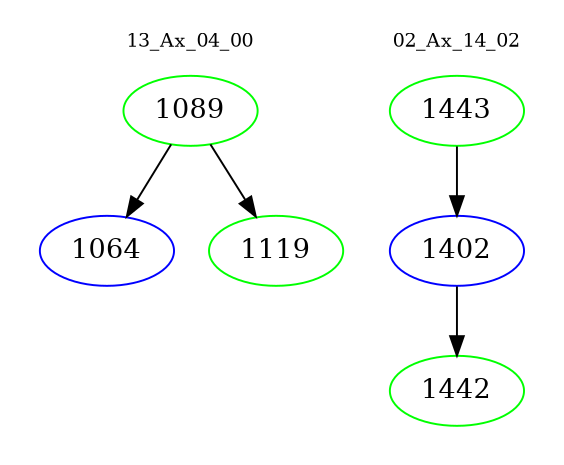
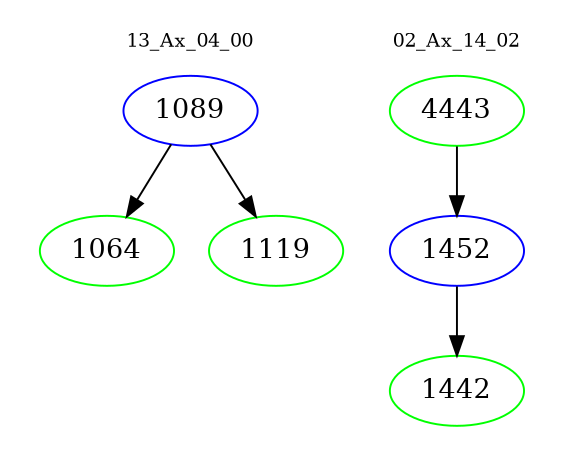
node "1089": color green -> blue
node "1443": label "1443" -> "4443"
node "1064": color blue -> green
node "1402": label "1402" -> "1452"
